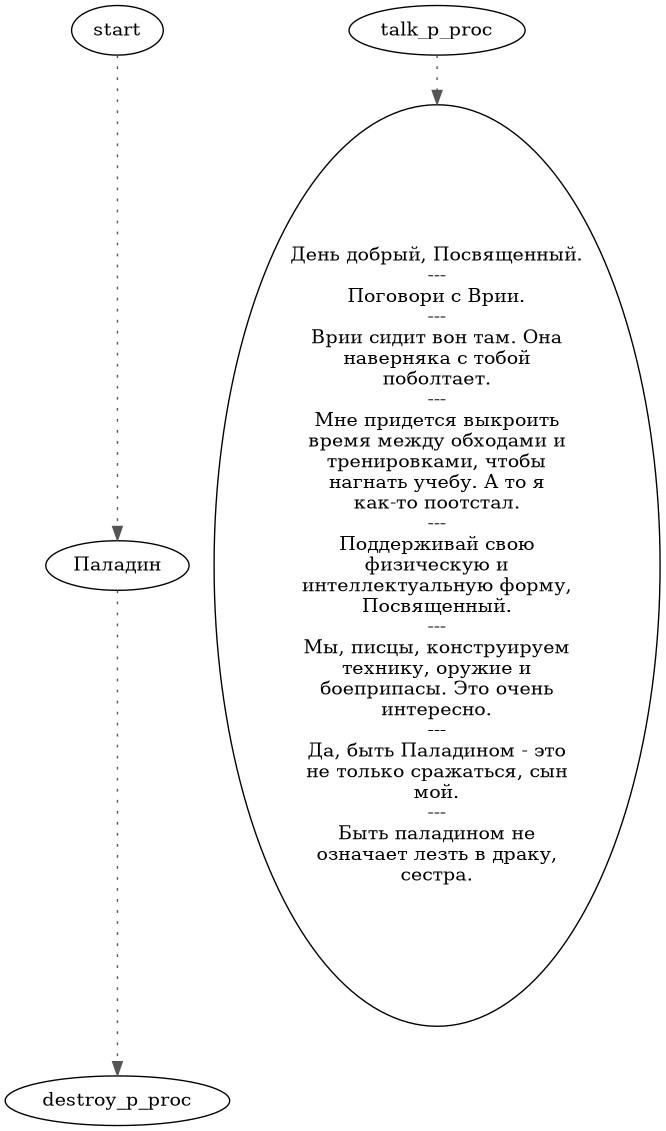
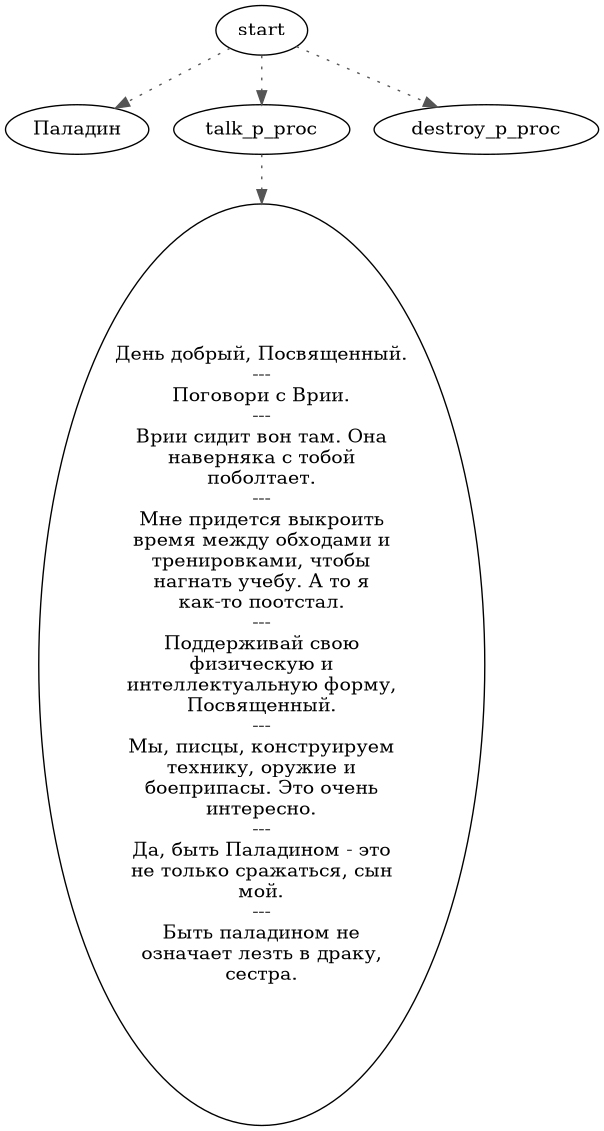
edge "start" -> "talk_p_proc": added
edge "Паладин" -> "destroy_p_proc": now "start" -> "destroy_p_proc"
